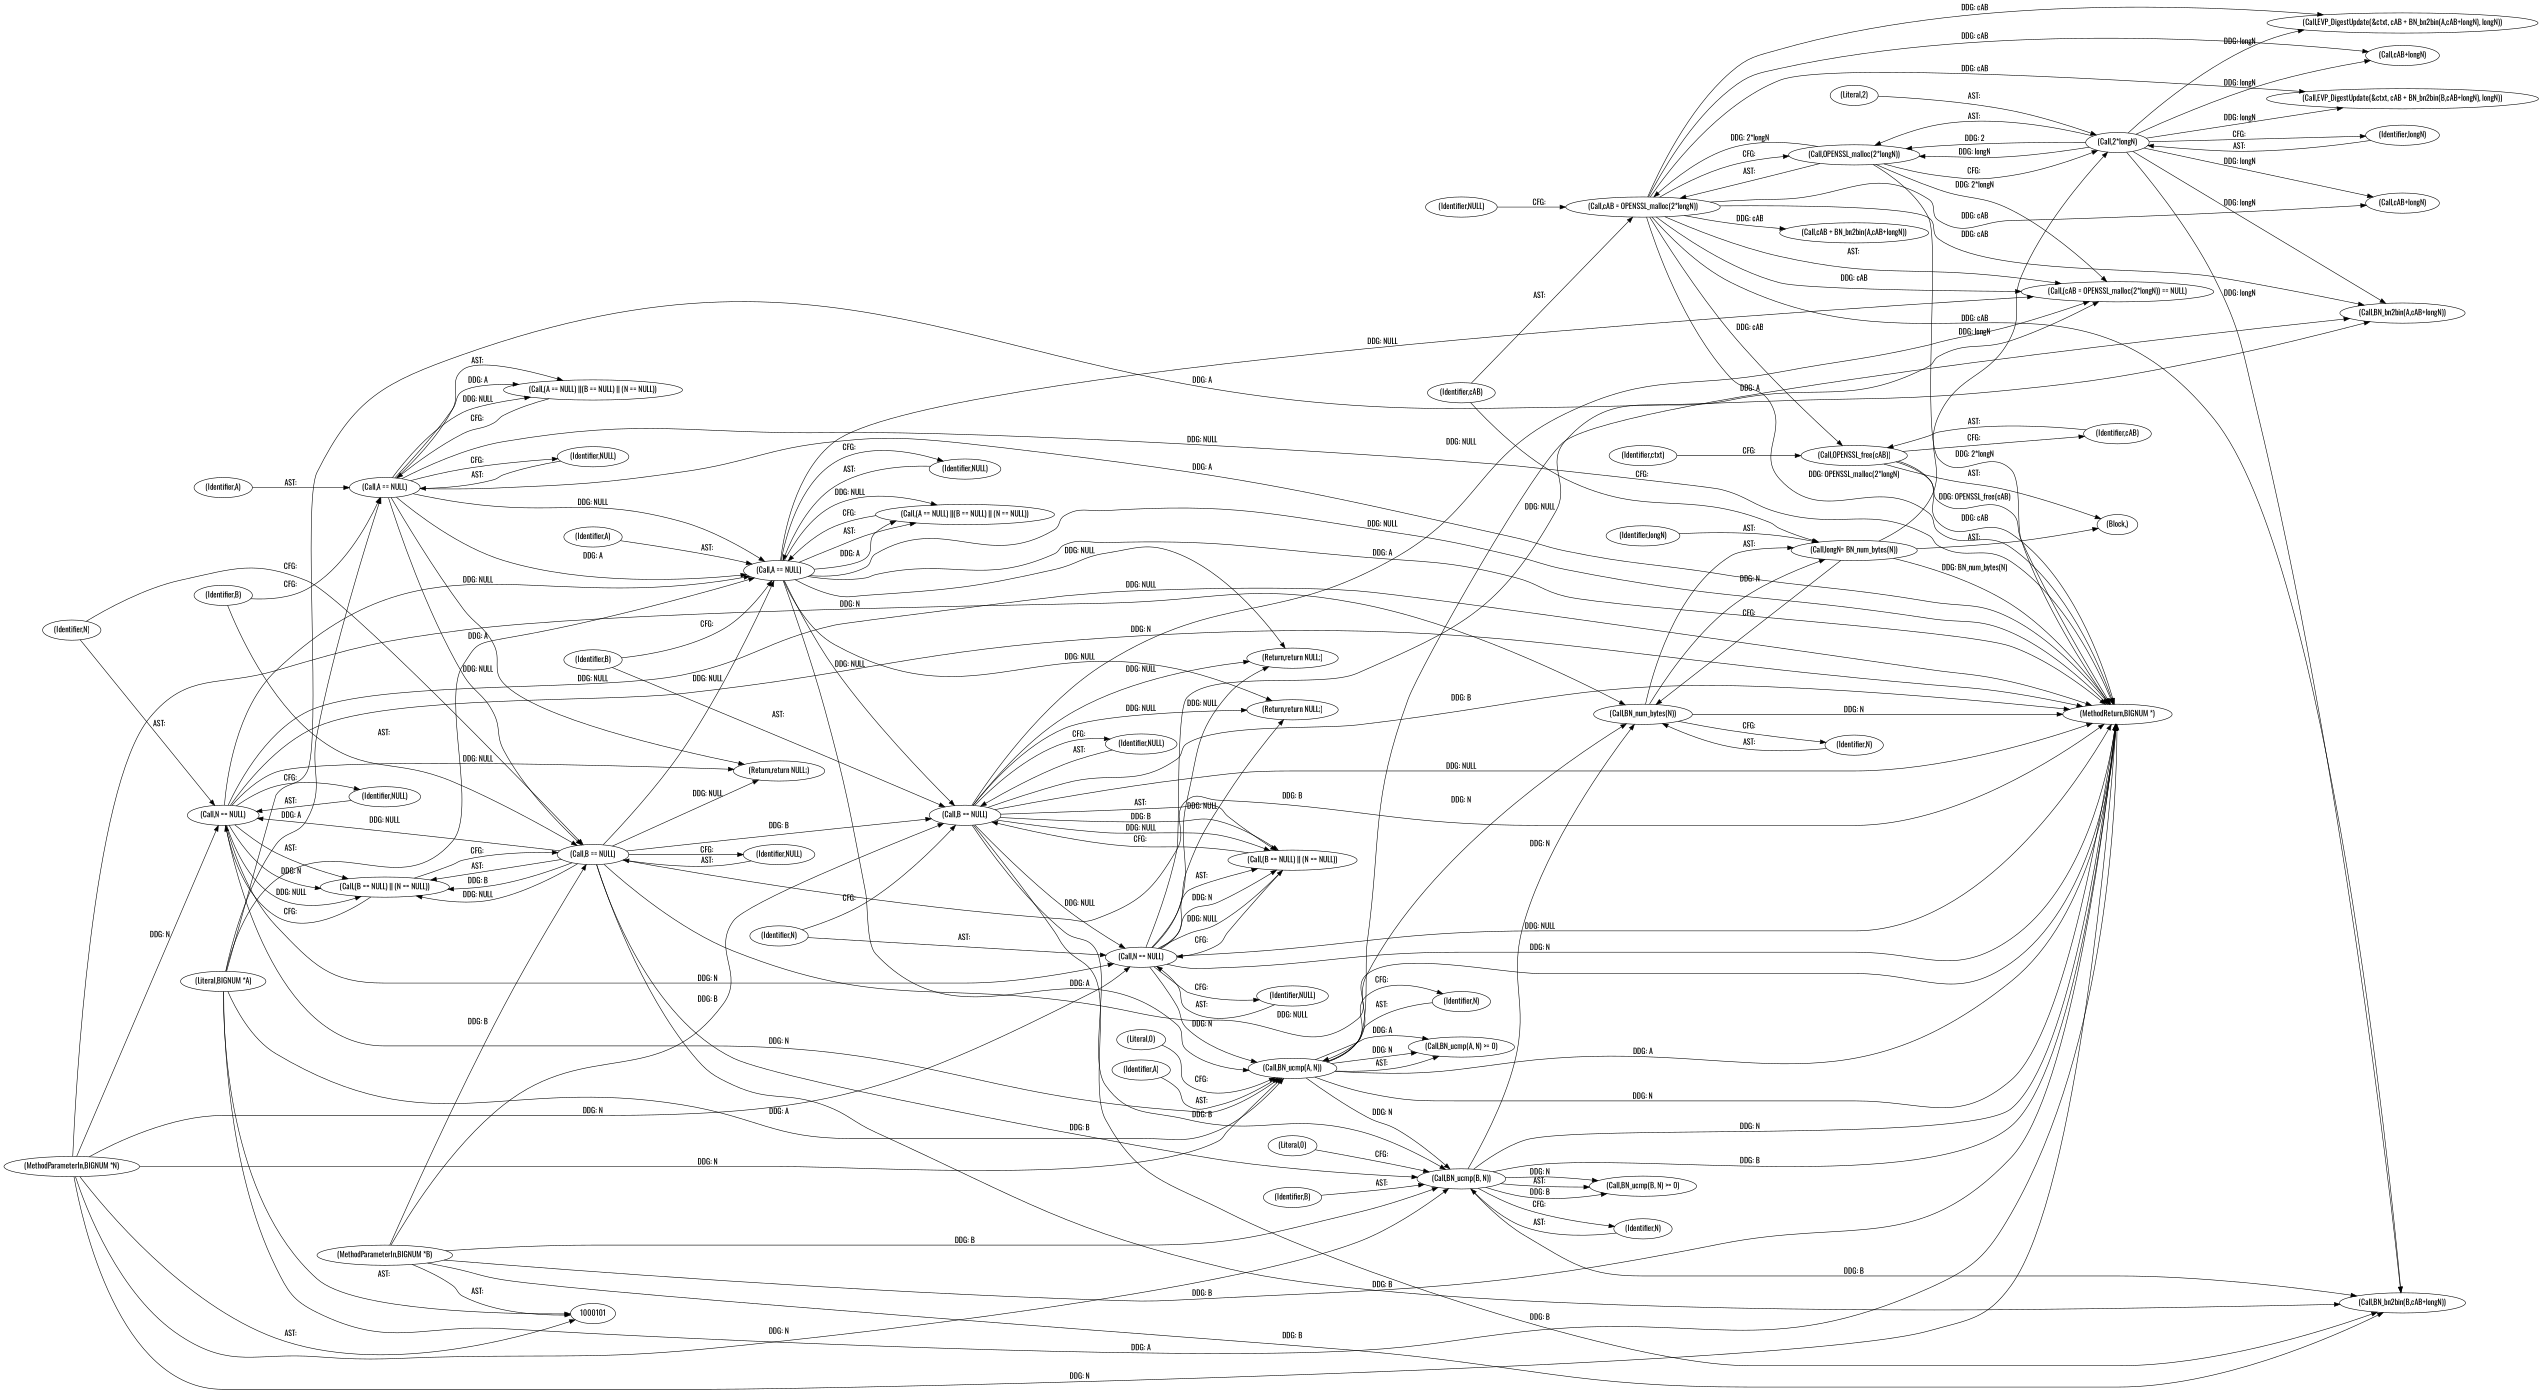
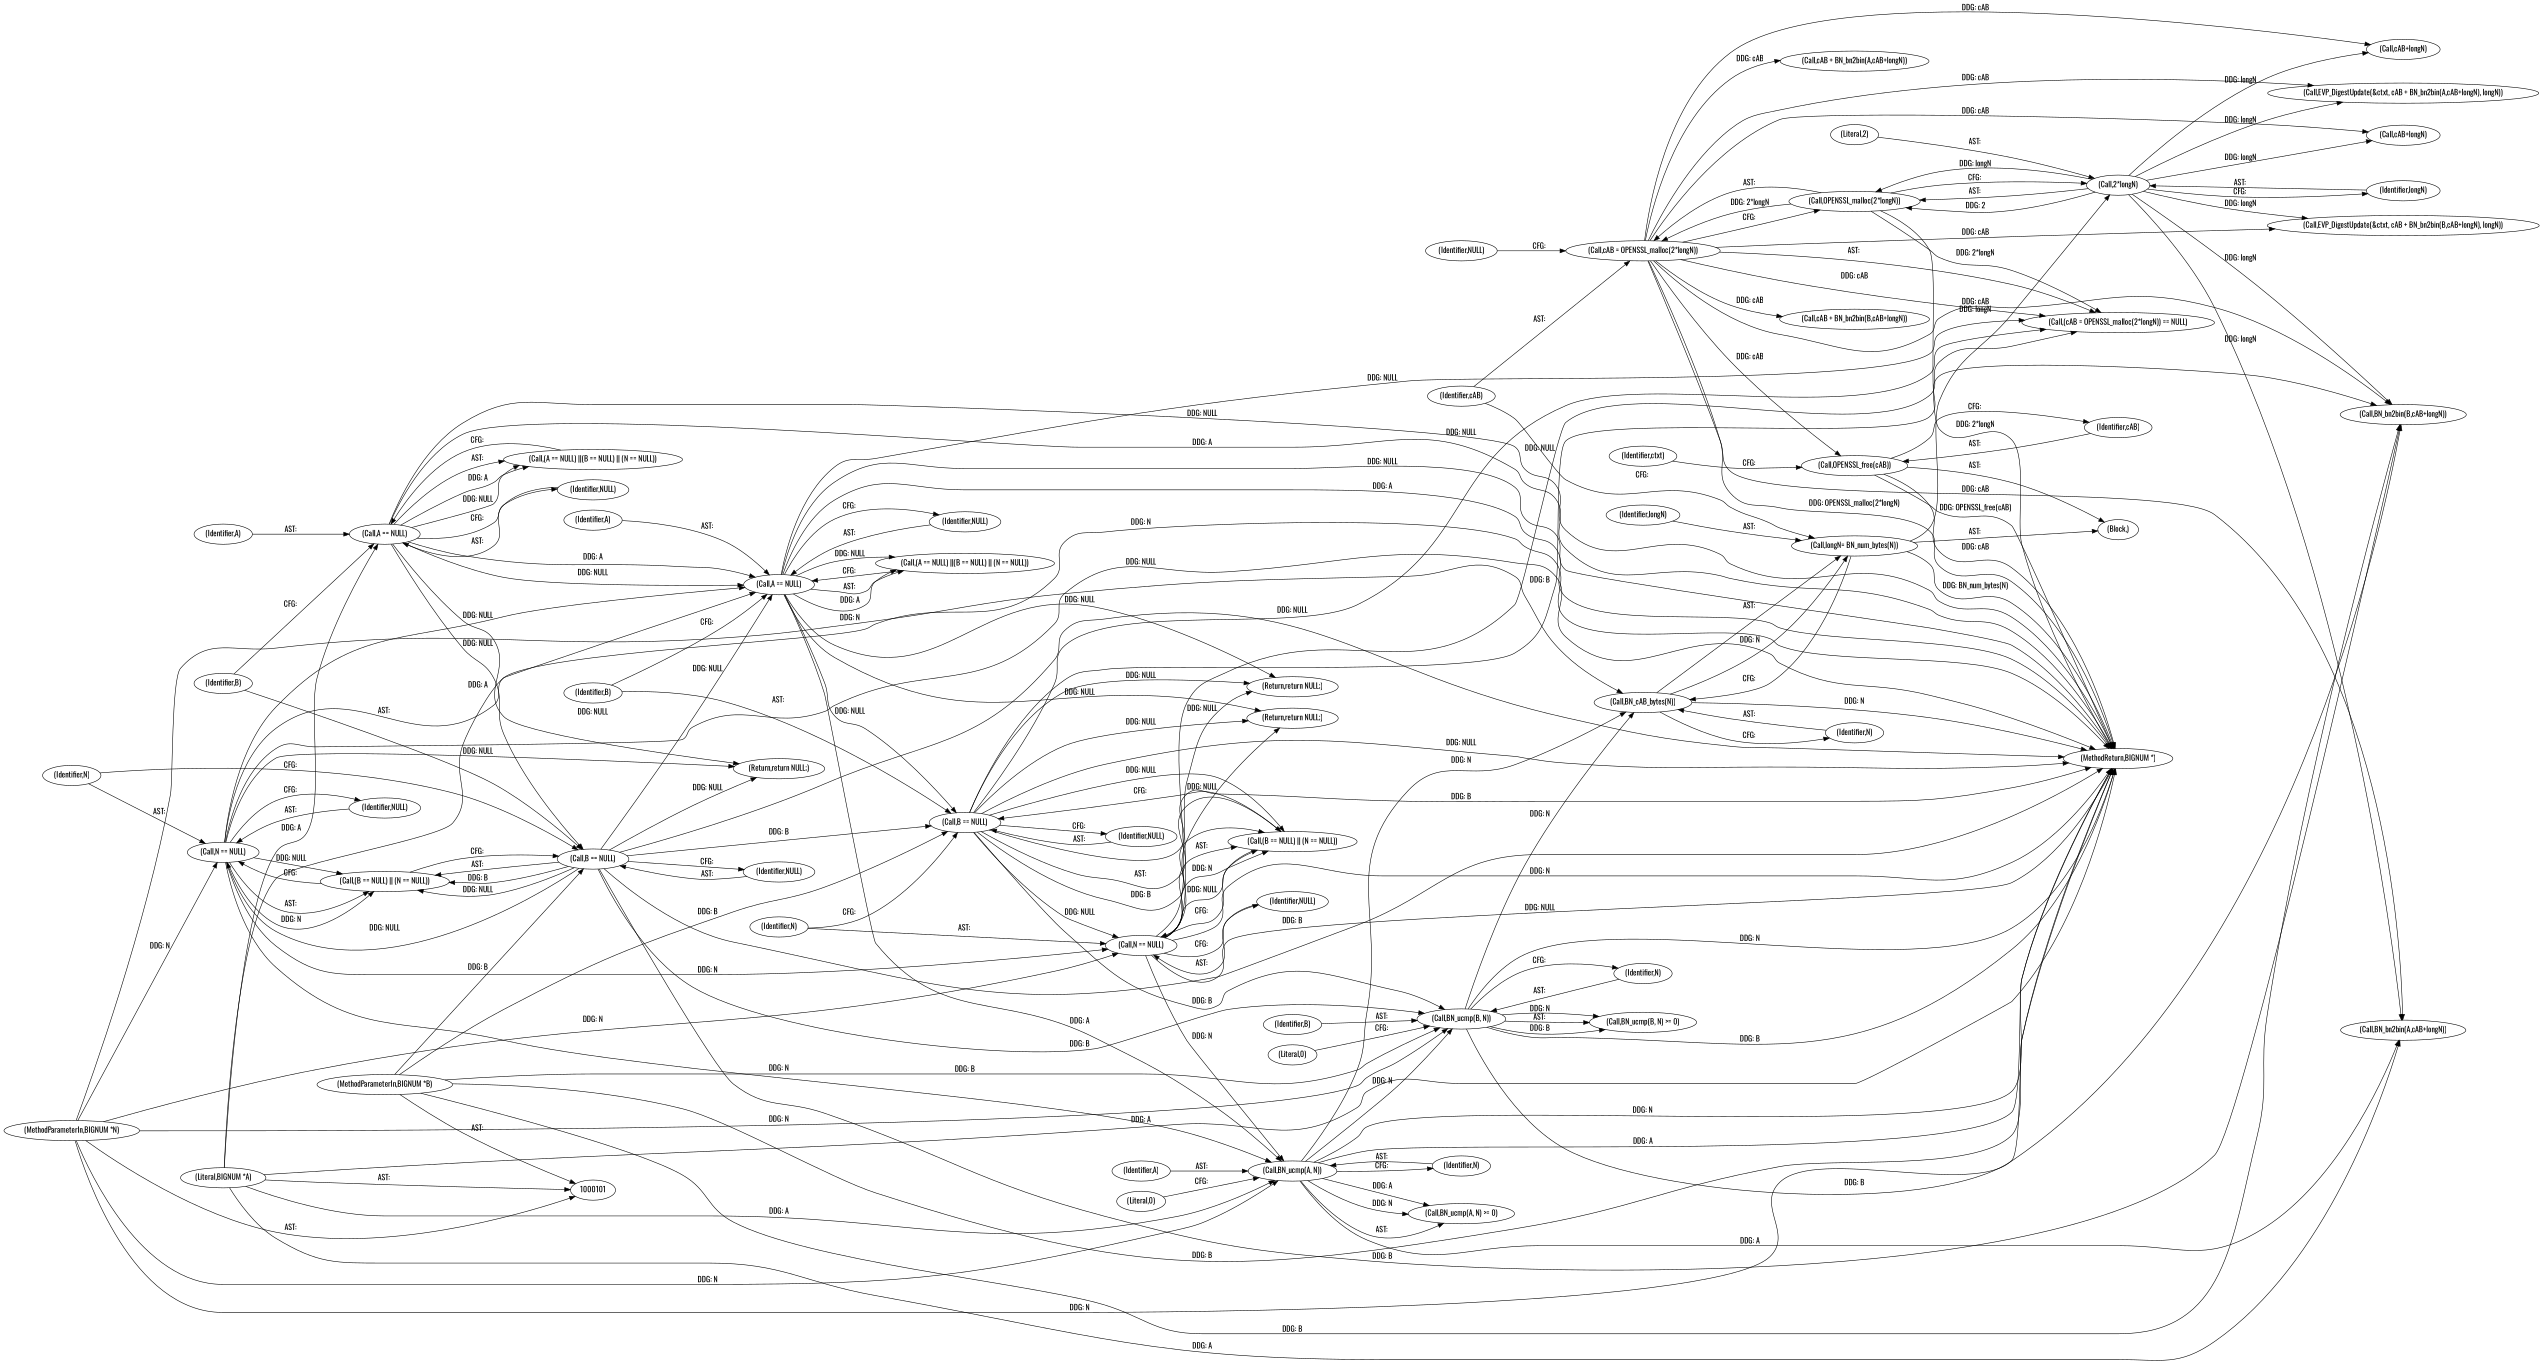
node "(Call,cAB + BN_bn2bin(B,cAB+longN))": added
node "(Call,BN_num_bytes(N))": label "(Call,BN_num_bytes(N))" -> "(Call,BN_cAB_bytes(N))"
